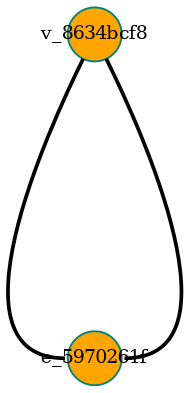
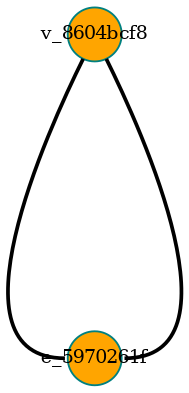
node "v_8634bcf8": label "v_8634bcf8" -> "v_8604bcf8"
